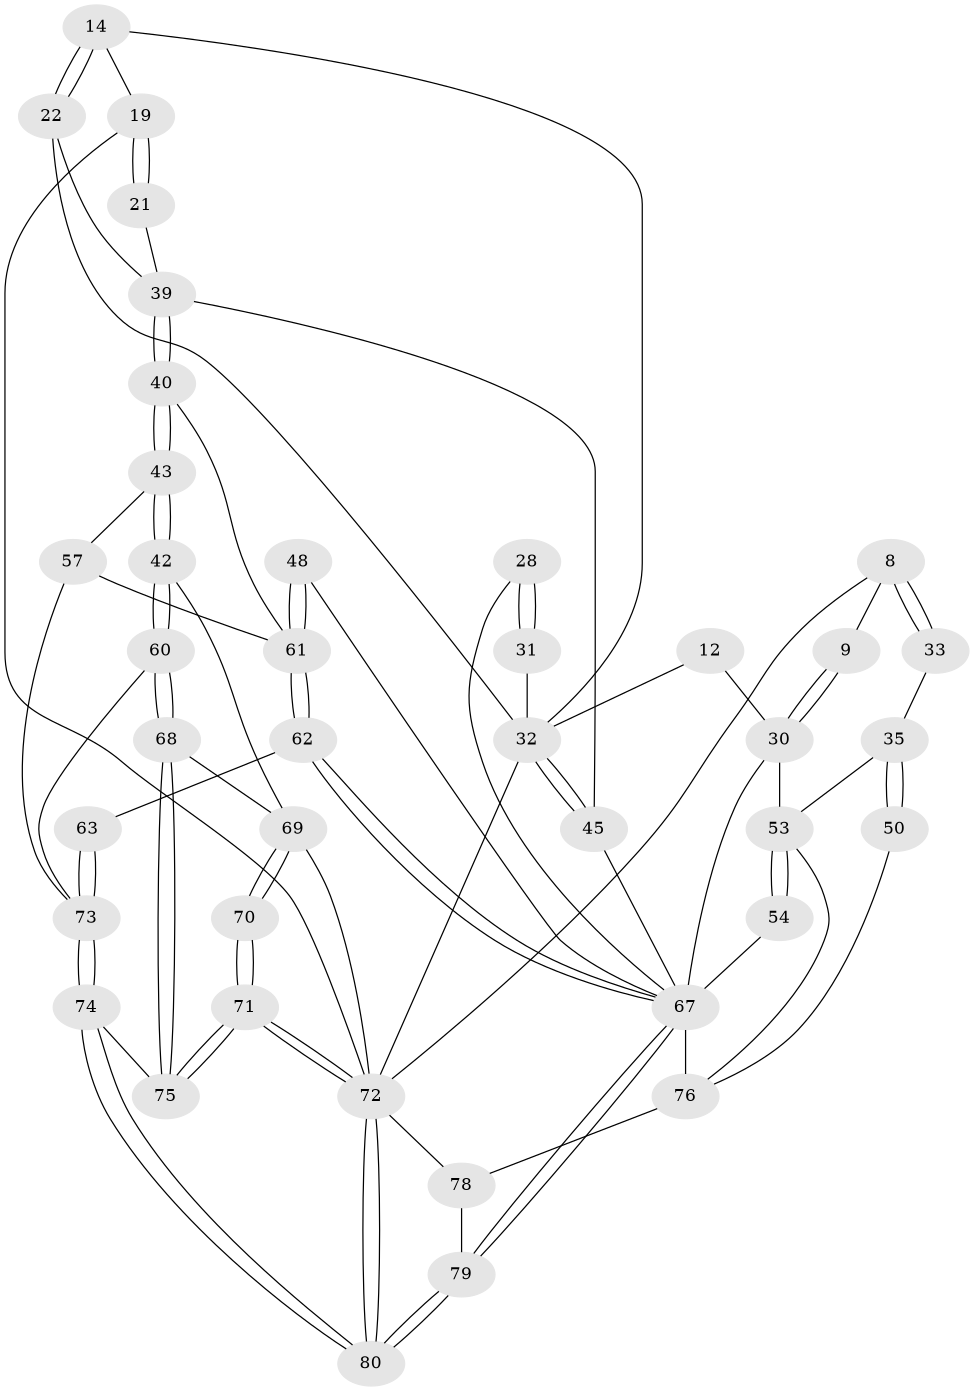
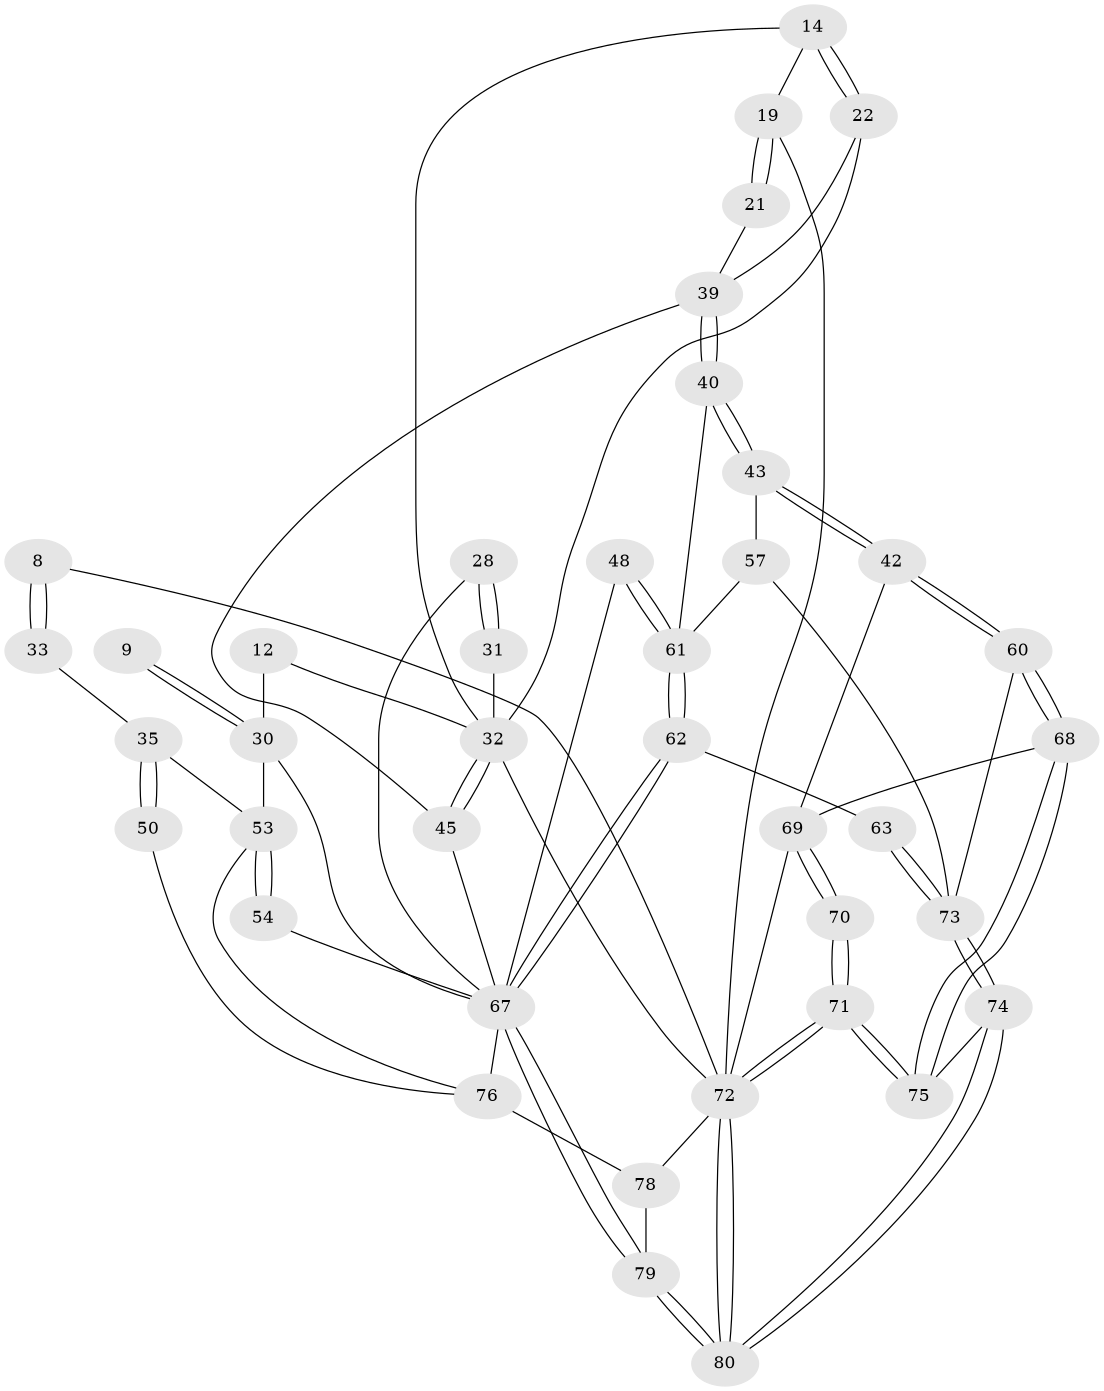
edge "8" -- "9": removed
